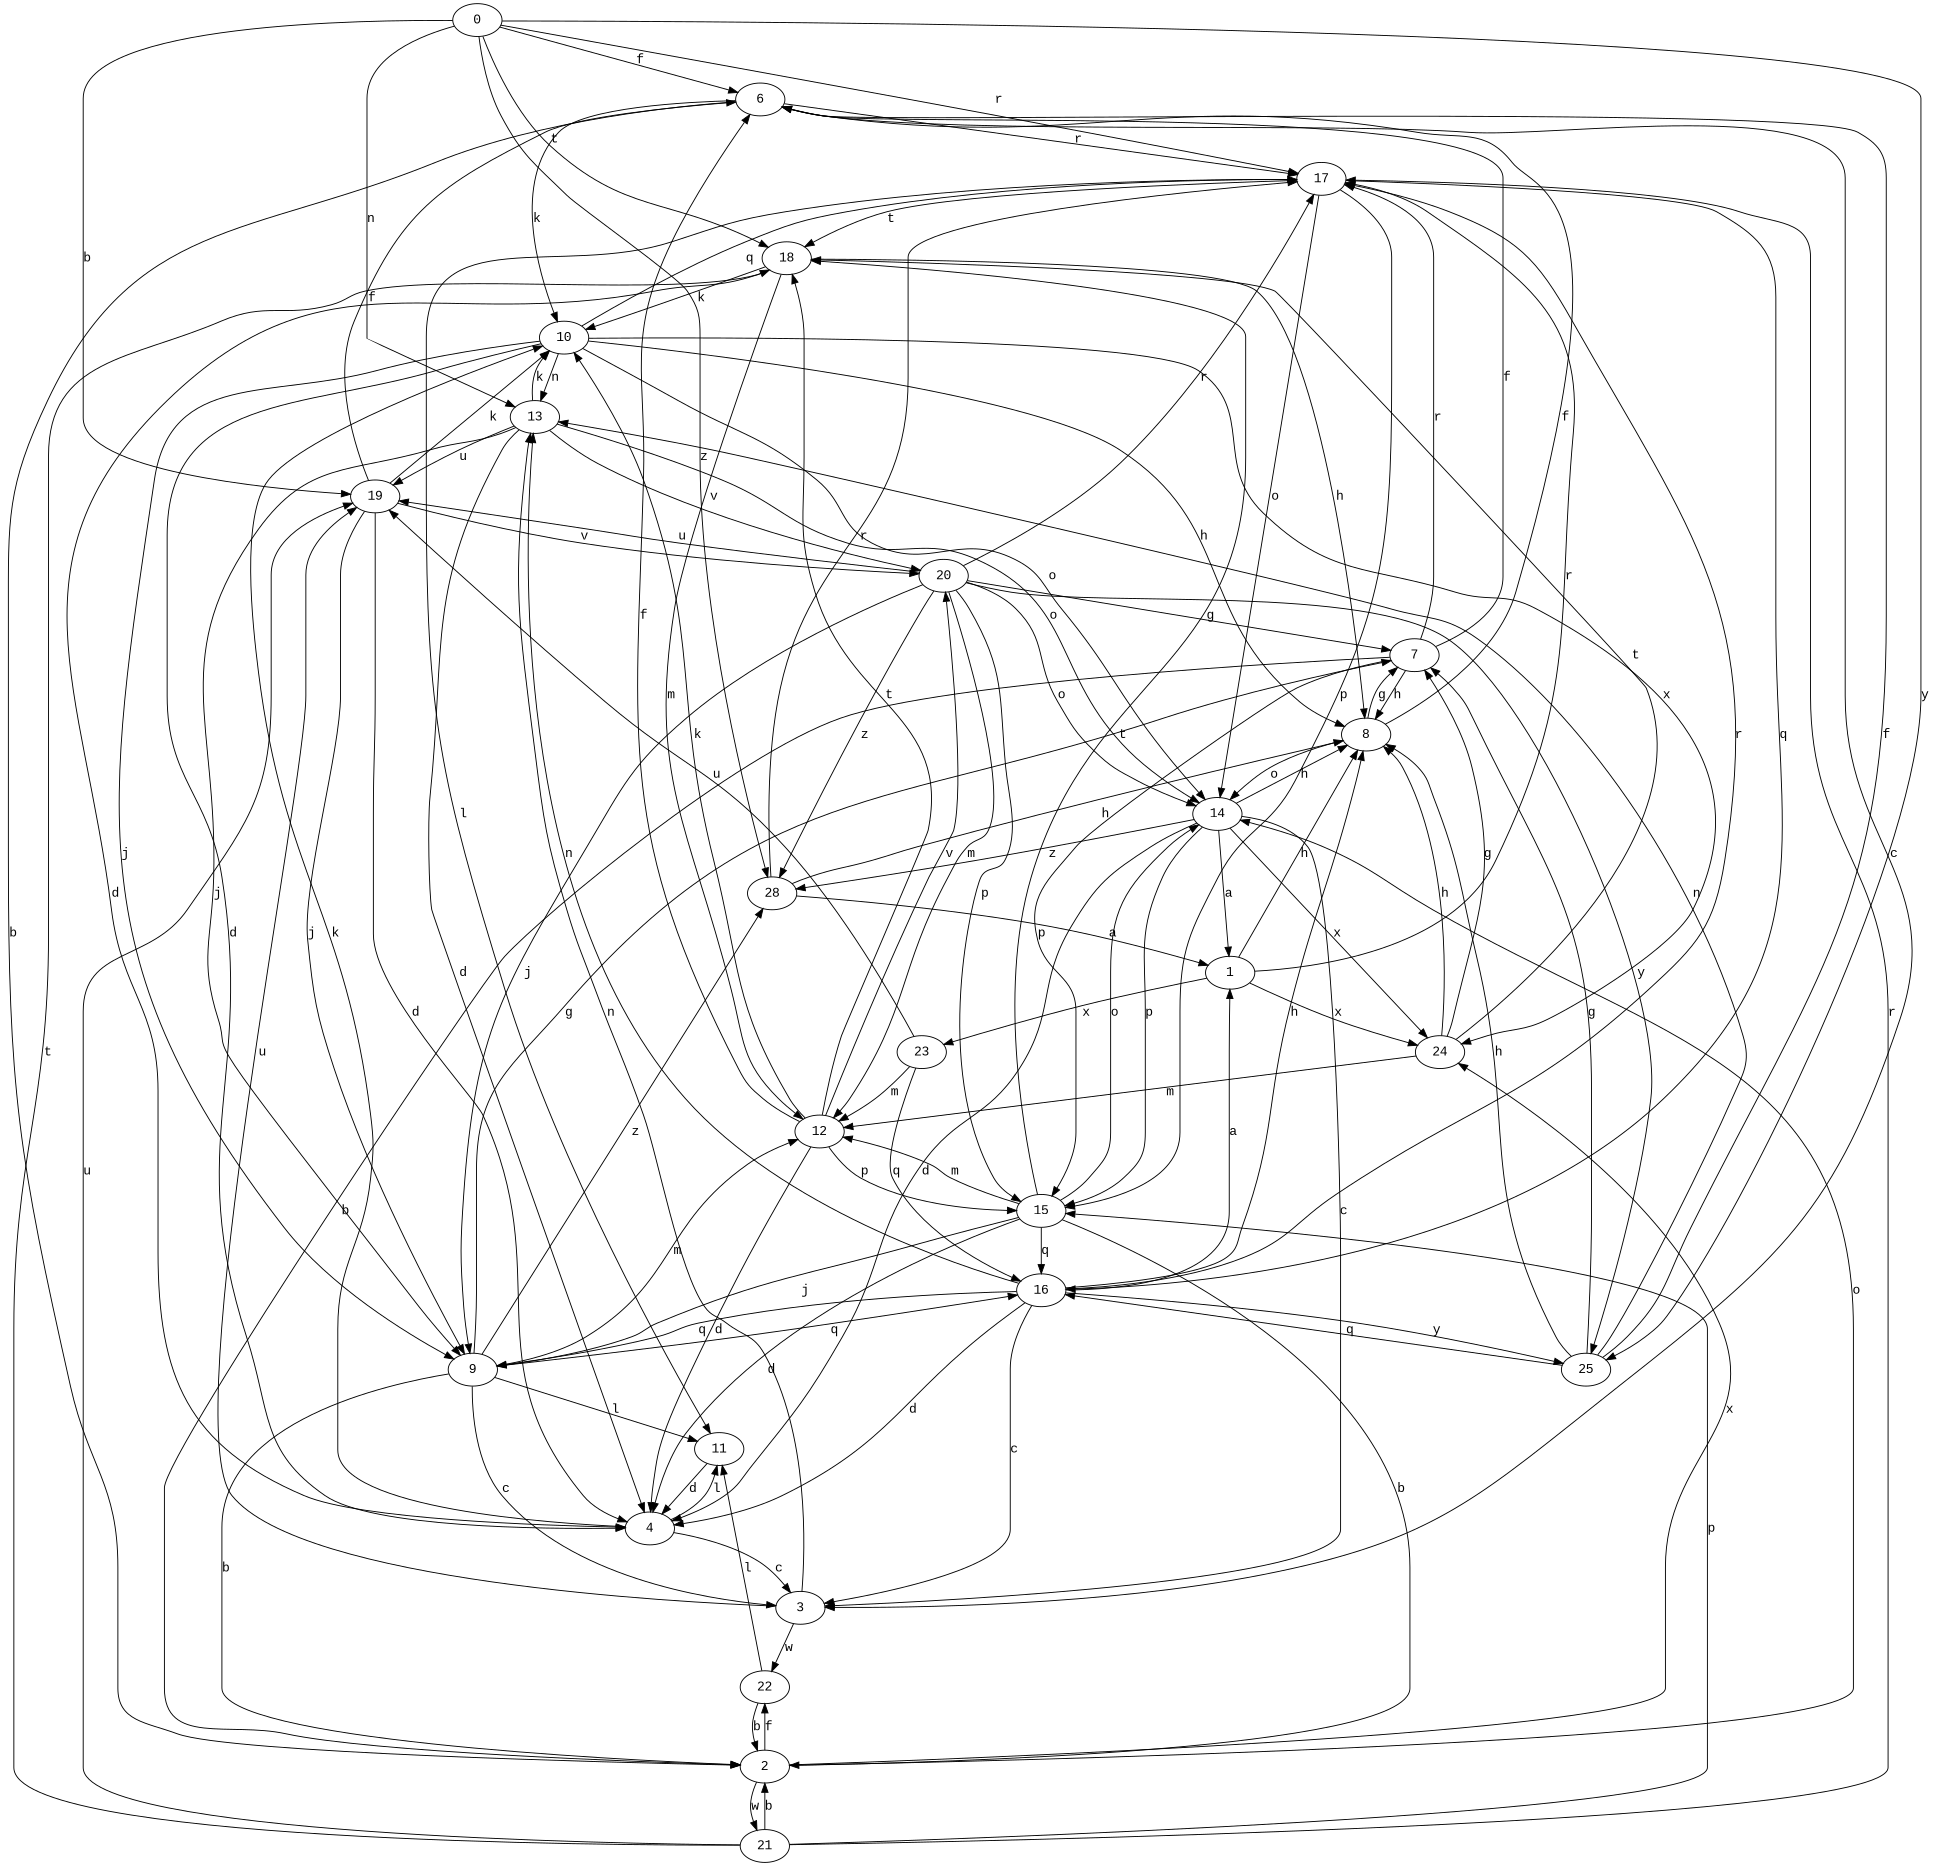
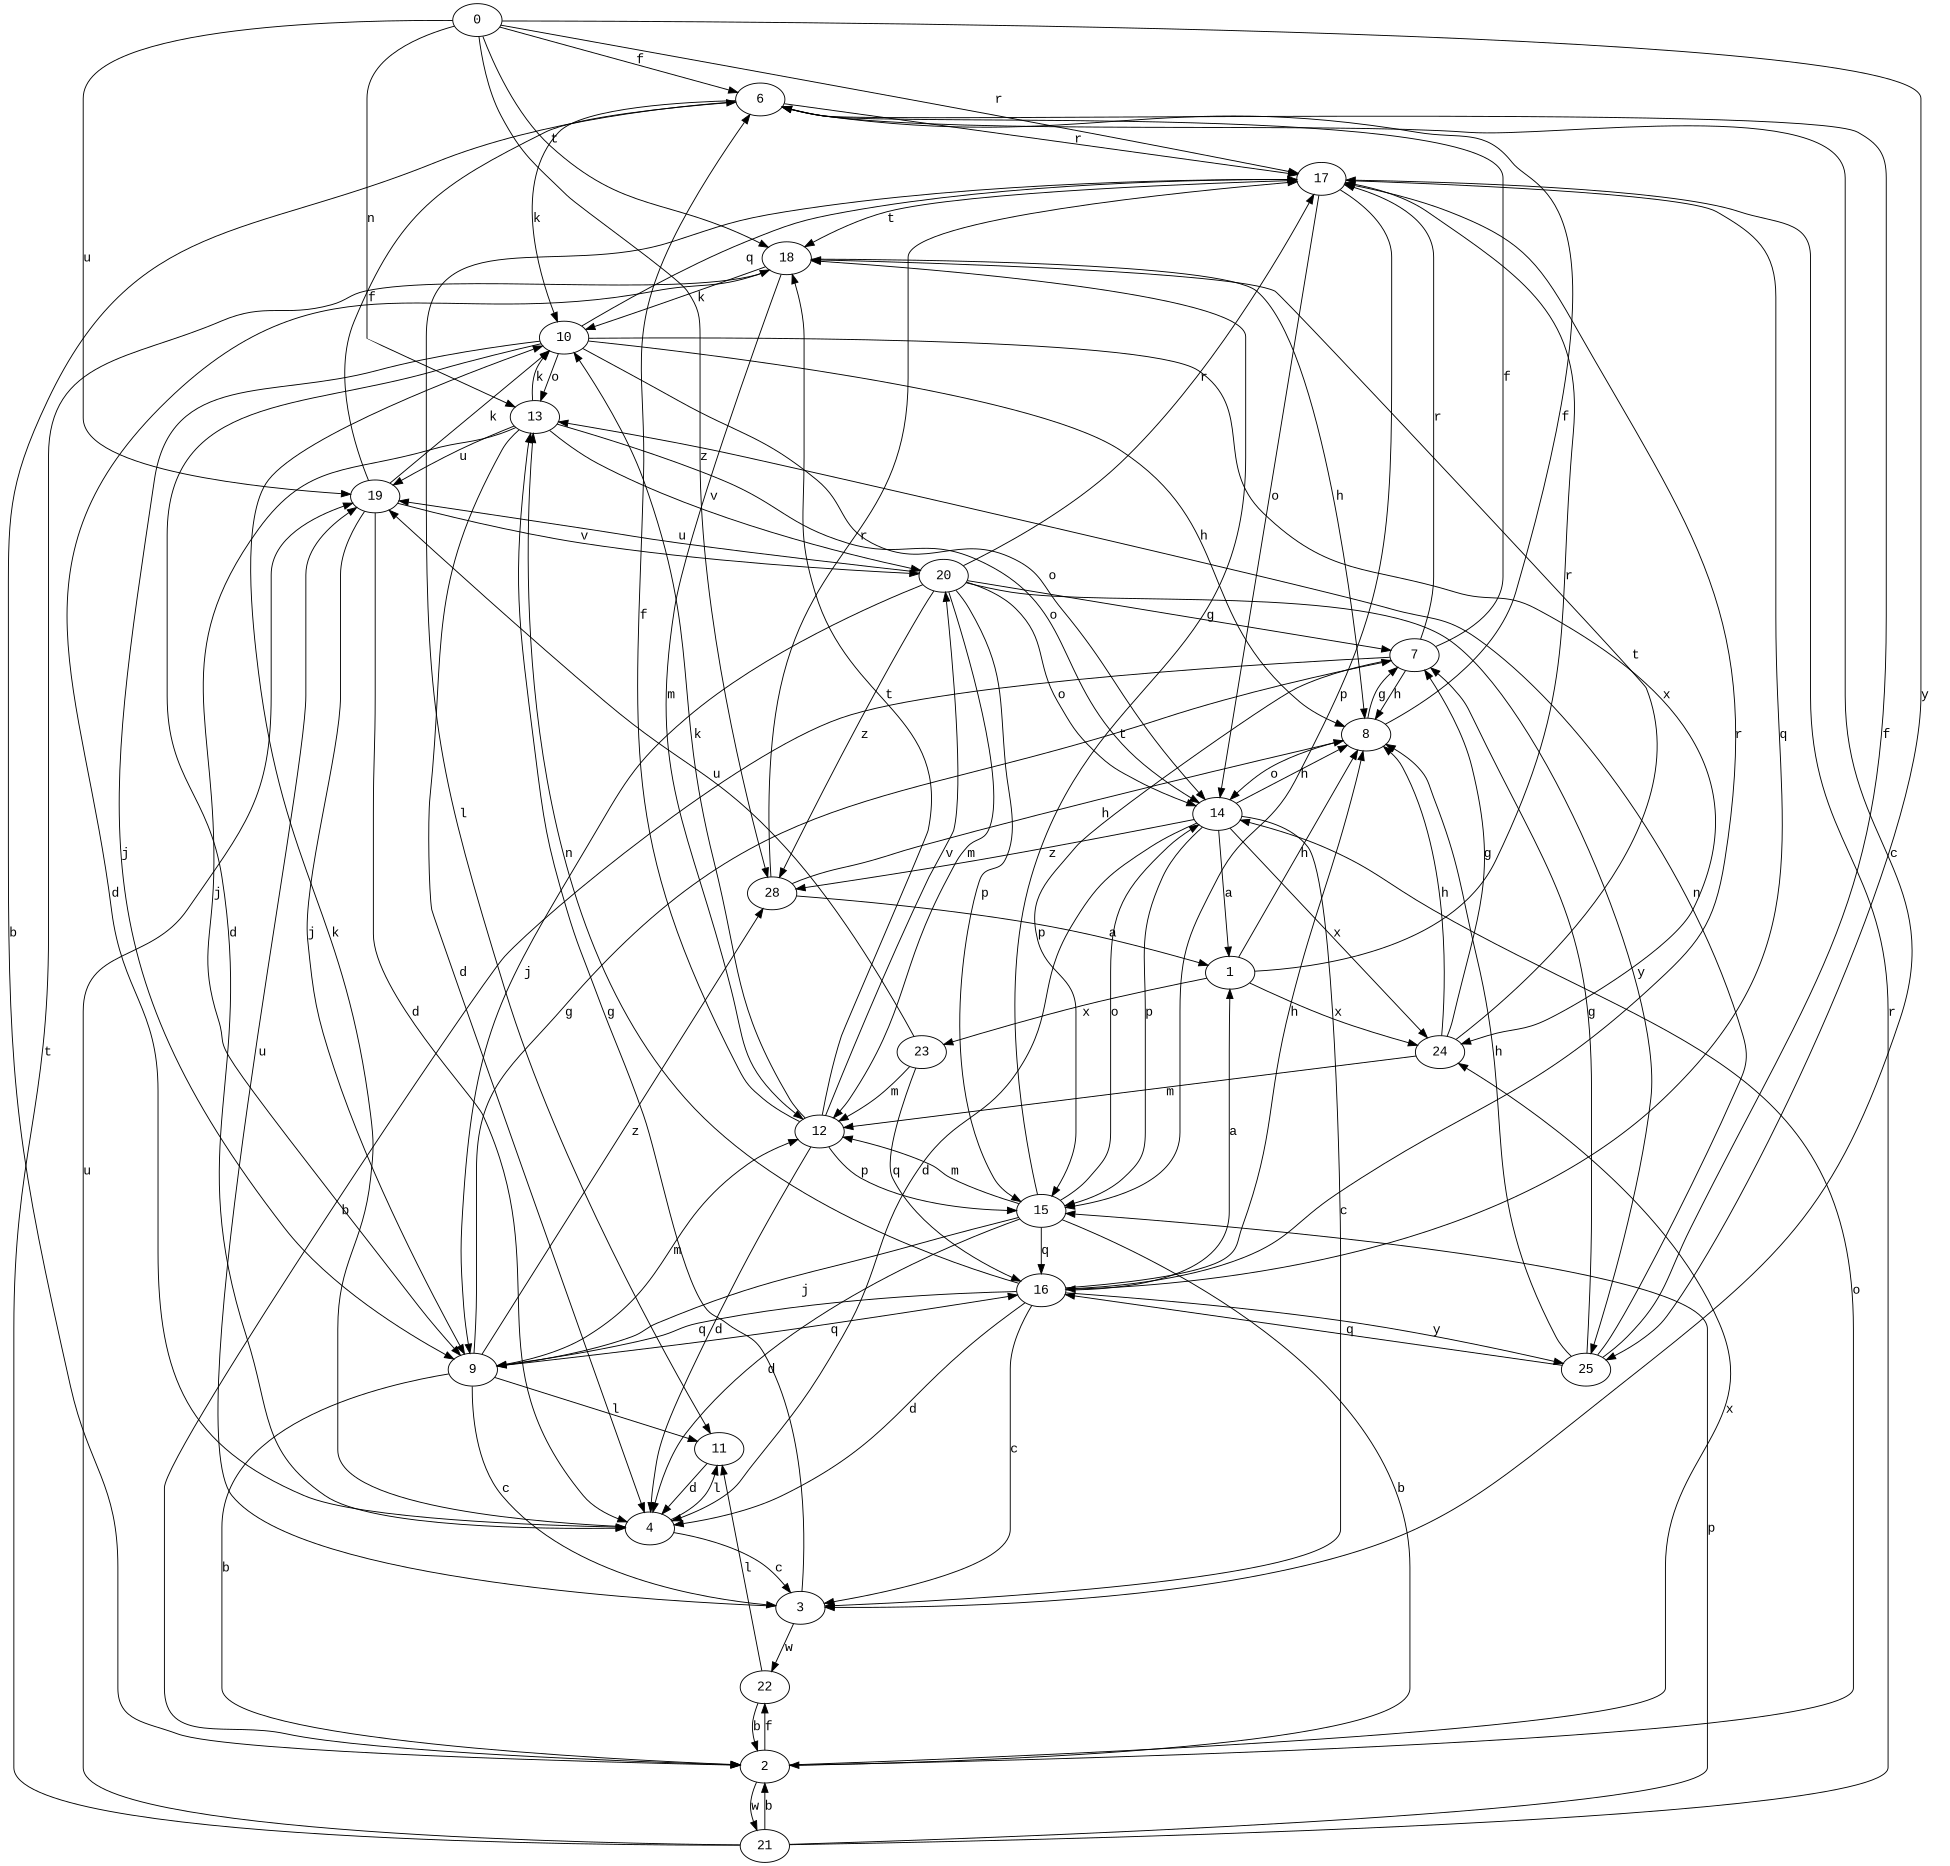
edge "0" -> "19": label "b" -> "u"
edge "10" -> "13": label "n" -> "o"
edge "3" -> "13": label "n" -> "g"
